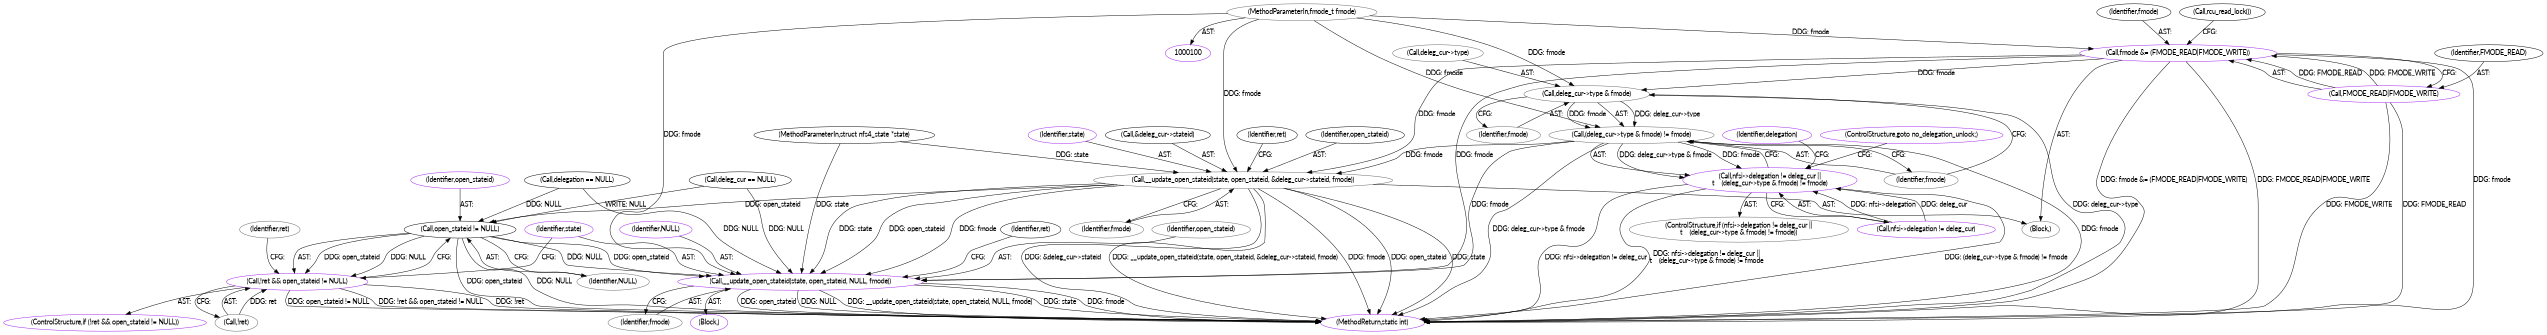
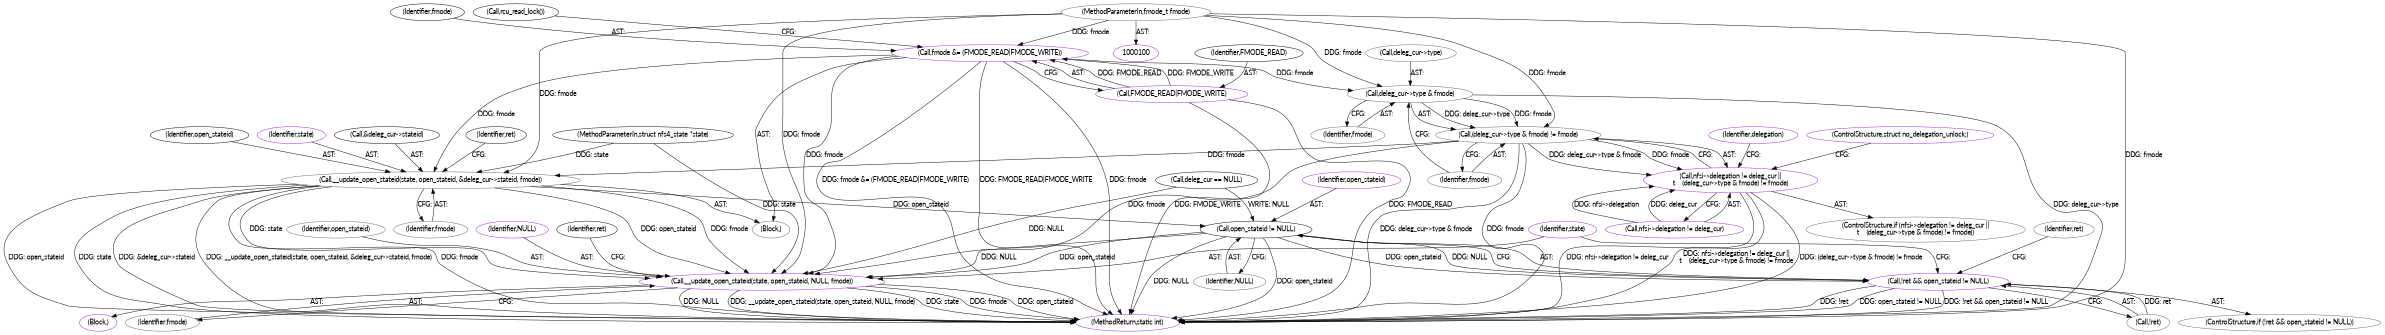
node "(ControlStructure,goto no_delegation_unlock;)": label "(ControlStructure,goto no_delegation_unlock;)" -> "(ControlStructure,struct no_delegation_unlock;)"
edge "(MethodParameterIn,fmode_t fmode)" -> "(MethodReturn,static int)": added, label "DDG: fmode"
node "(Call,delegation == NULL)": removed
node "(ControlStructure,if (!ret && open_stateid != NULL))": color purple -> gray40
